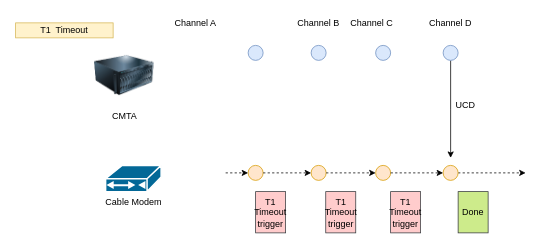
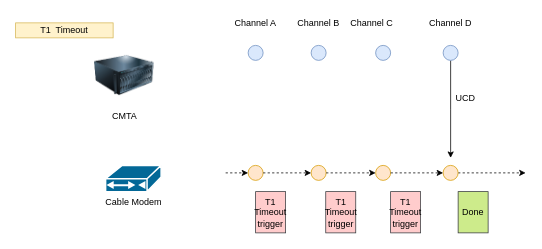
node "Channel A": moved (195, 23) -> (255, 23)
node "UCD": moved (465, 105) -> (465, 98)
